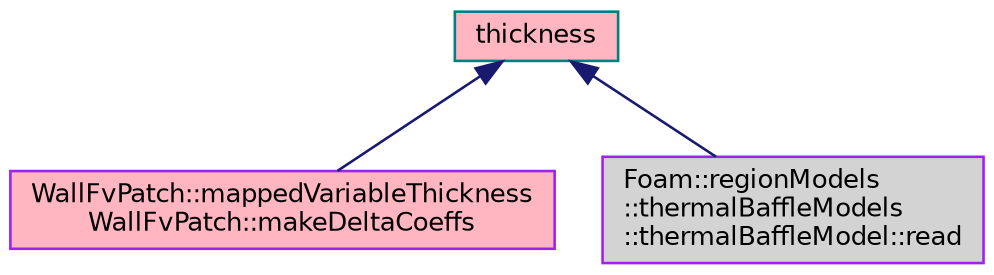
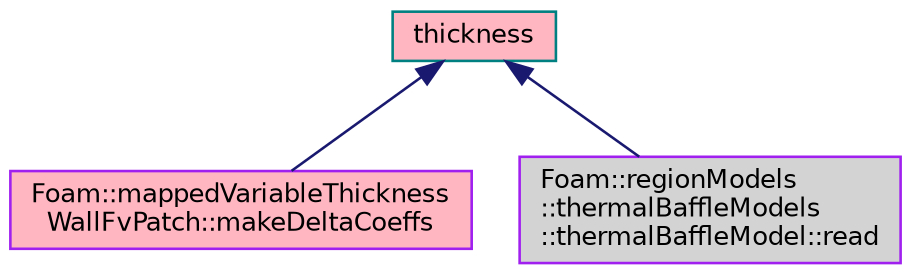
node "WallFvPatch::mappedVariableThickness WallFvPatch::makeDeltaCoeffs": label "WallFvPatch::mappedVariableThickness WallFvPatch::makeDeltaCoeffs" -> "Foam::mappedVariableThickness WallFvPatch::makeDeltaCoeffs"
